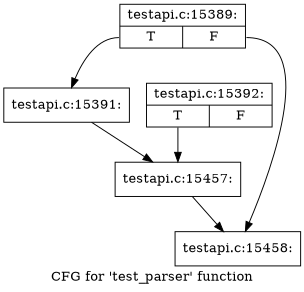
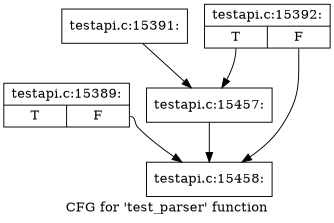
edge "testapi.c:15389:" -> "testapi.c:15391:": removed
edge "testapi.c:15392:" -> "testapi.c:15458:": added
